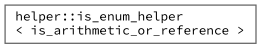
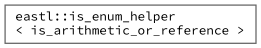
node "helper::is_enum_helper < is_arithmetic_or_reference >": label "helper::is_enum_helper < is_arithmetic_or_reference >" -> "eastl::is_enum_helper < is_arithmetic_or_reference >"
